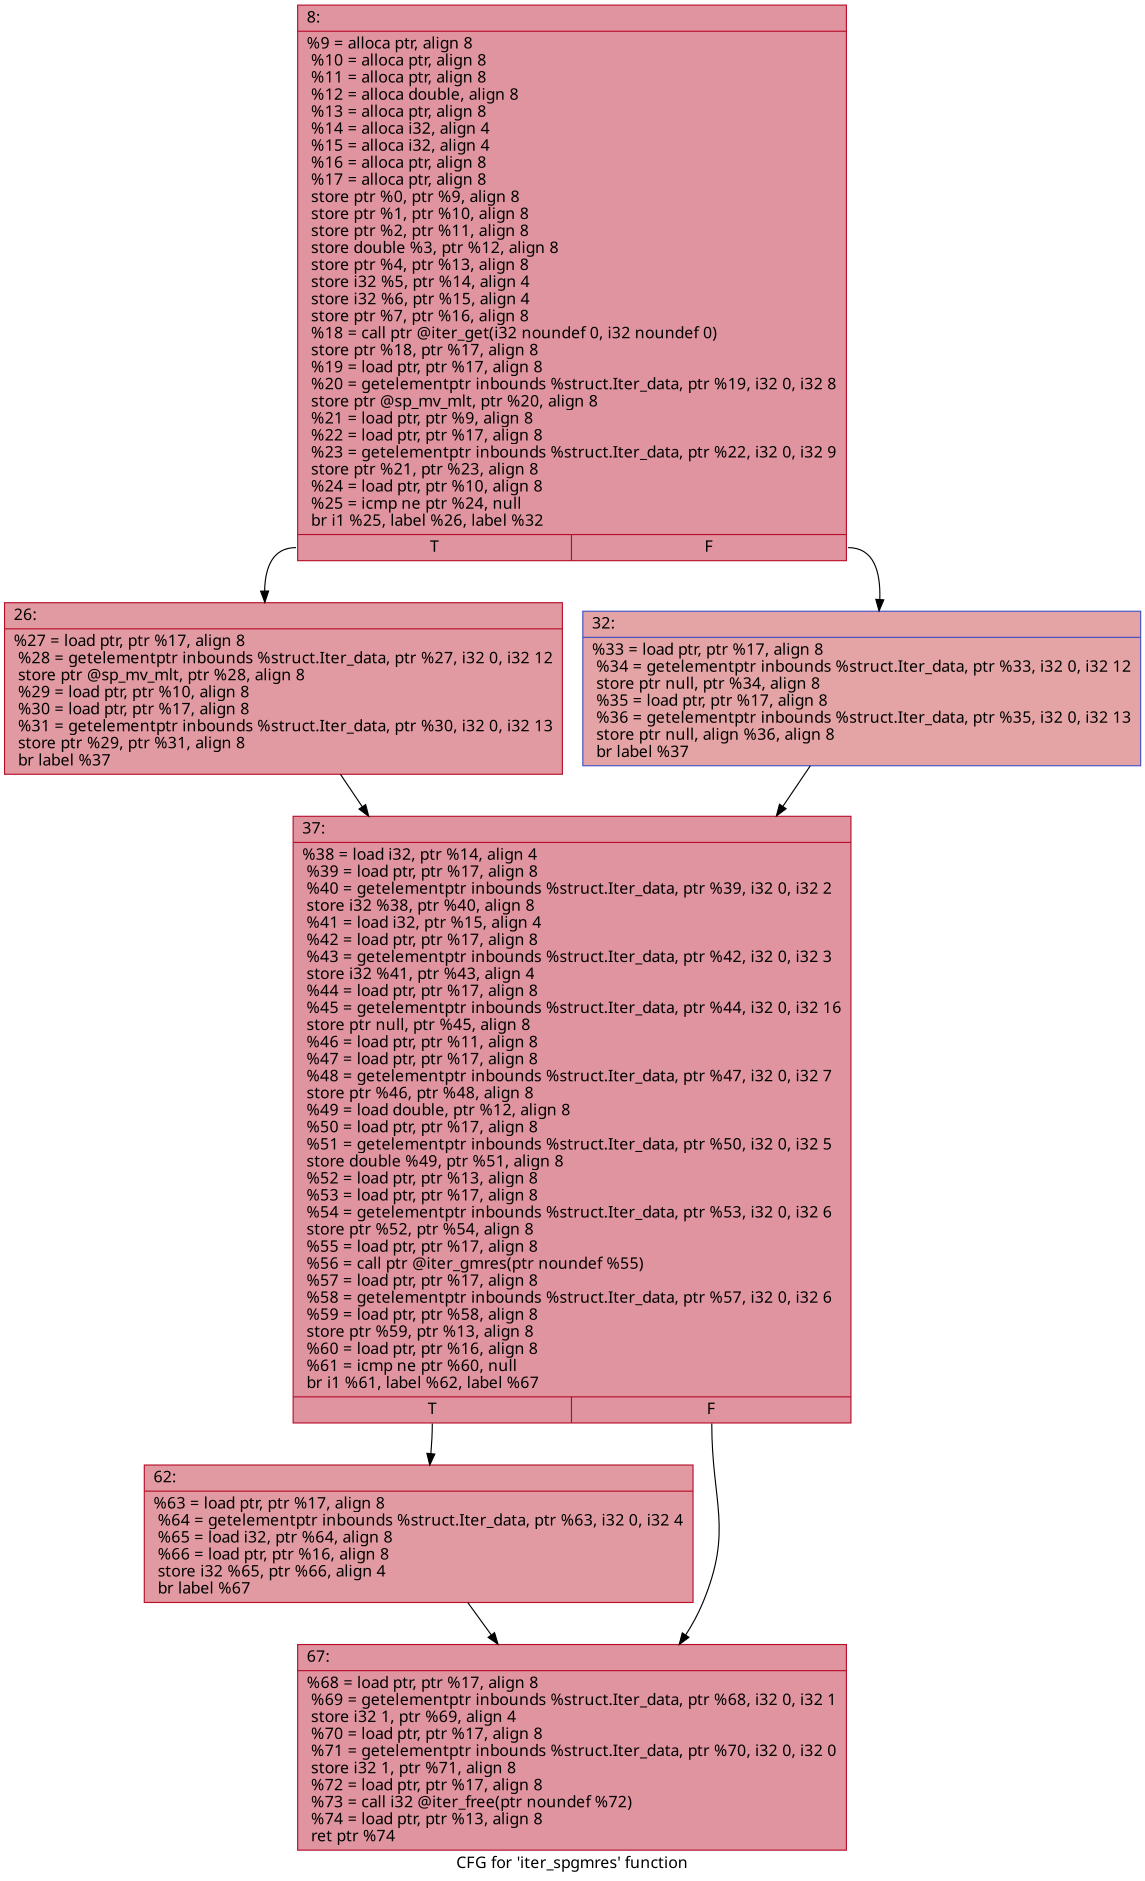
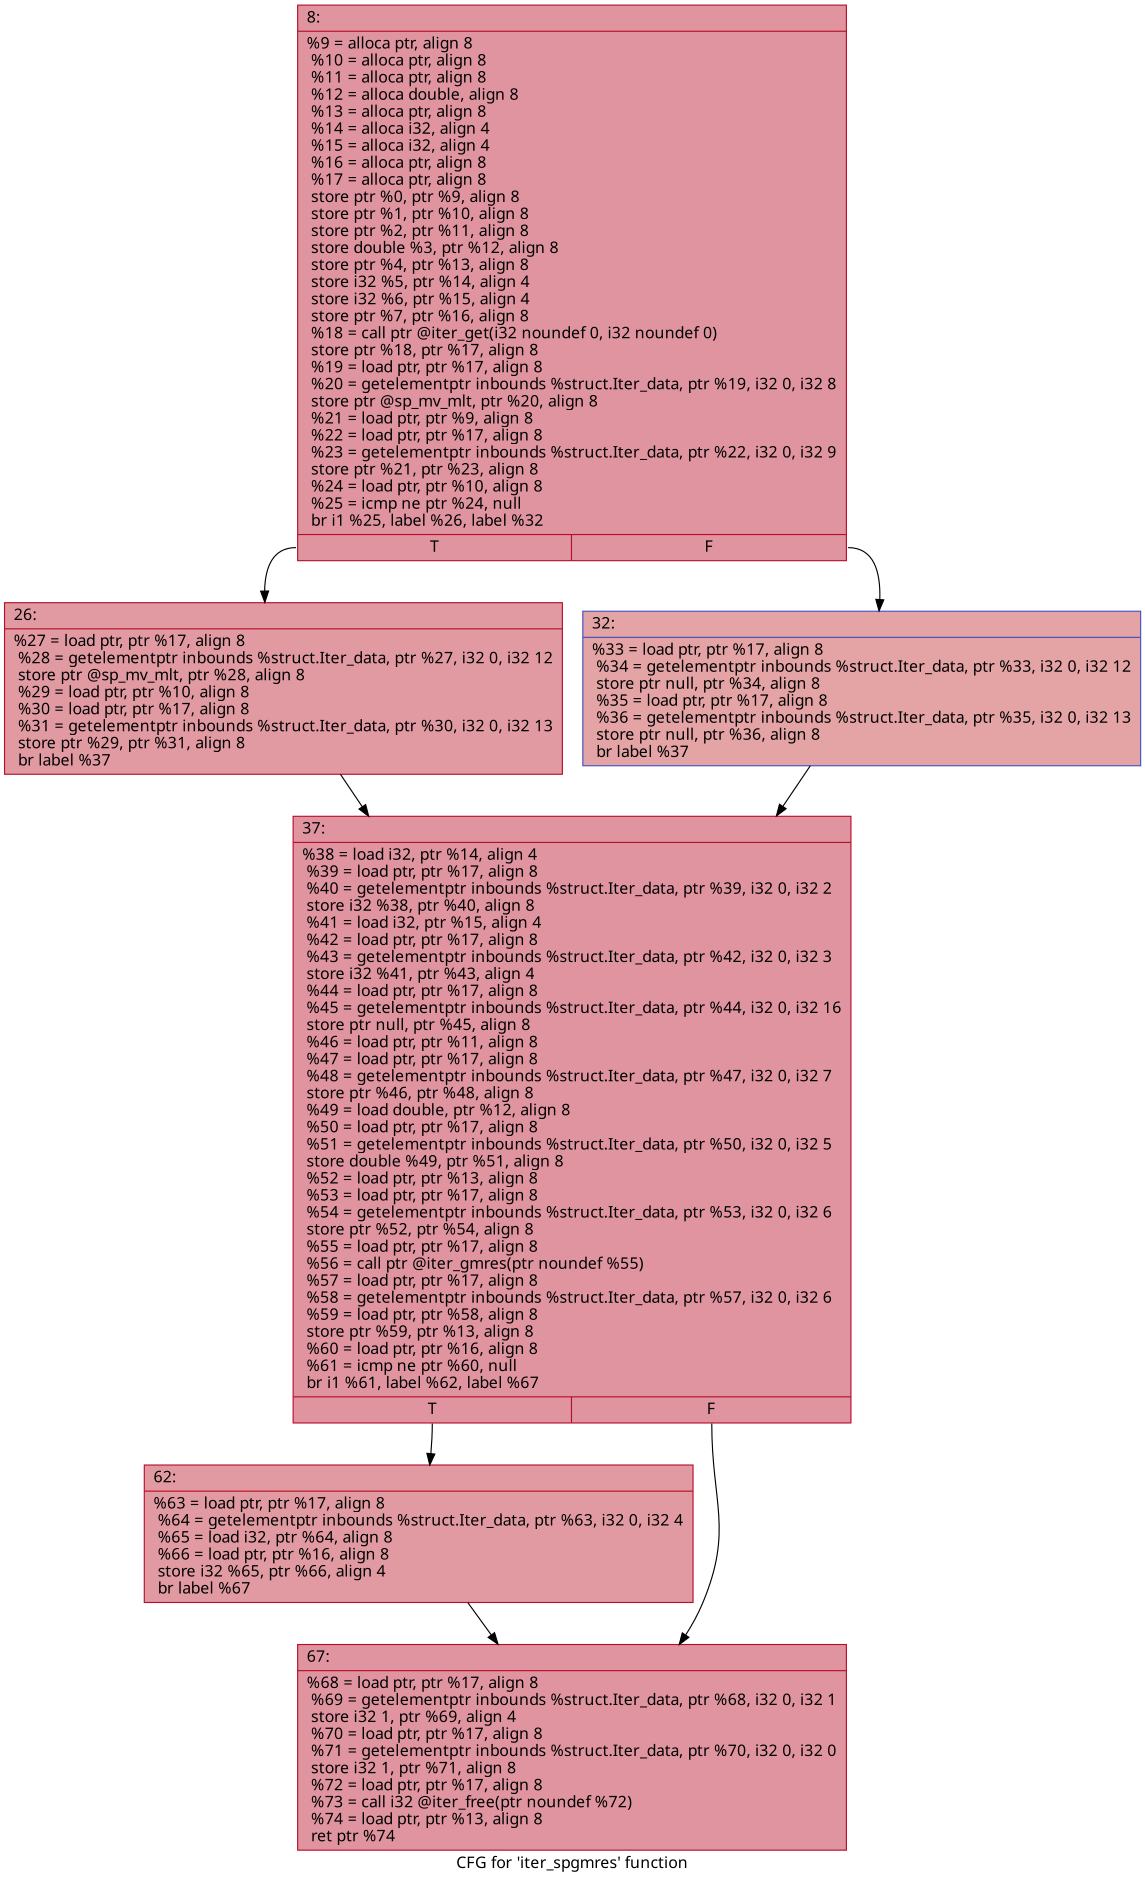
node "32:": text "store ptr null, align %36, align 8" -> "store ptr null, ptr %36, align 8"
